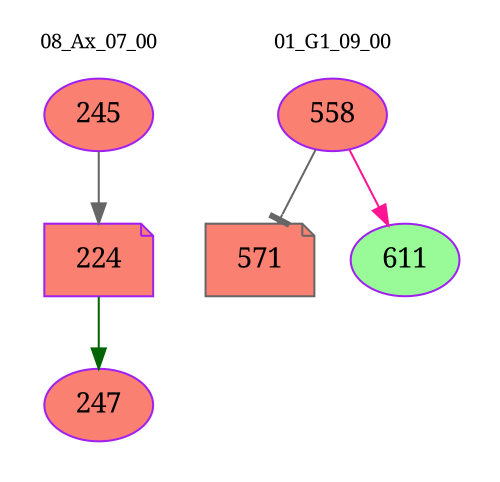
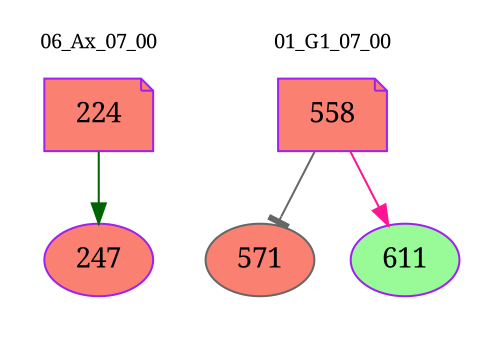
cluster "08_Ax_07_00": label "08_Ax_07_00" -> "06_Ax_07_00"
cluster "01_G1_09_00": label "01_G1_09_00" -> "01_G1_07_00"
node "245": removed
node "558": shape ellipse -> note
node "571": shape note -> ellipse
